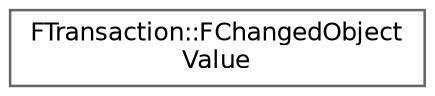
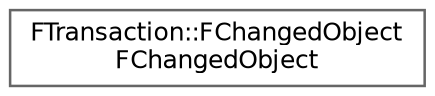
node "FTransaction::FChangedObject Value": label "FTransaction::FChangedObject Value" -> "FTransaction::FChangedObject FChangedObject"
